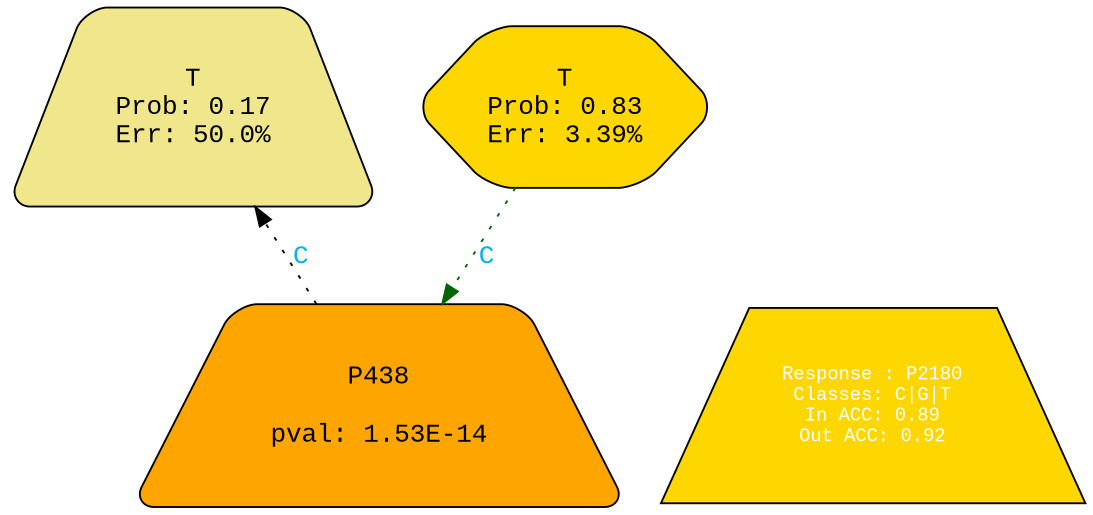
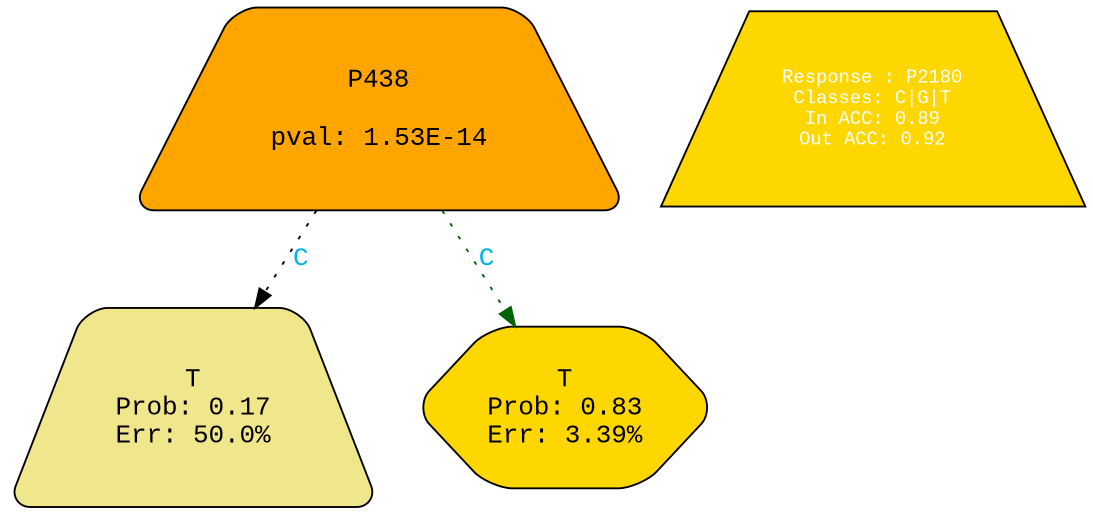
edge "T Prob: 0.83 Err: 3.39%" -> "P438 pval: 1.53E-14": reversed
